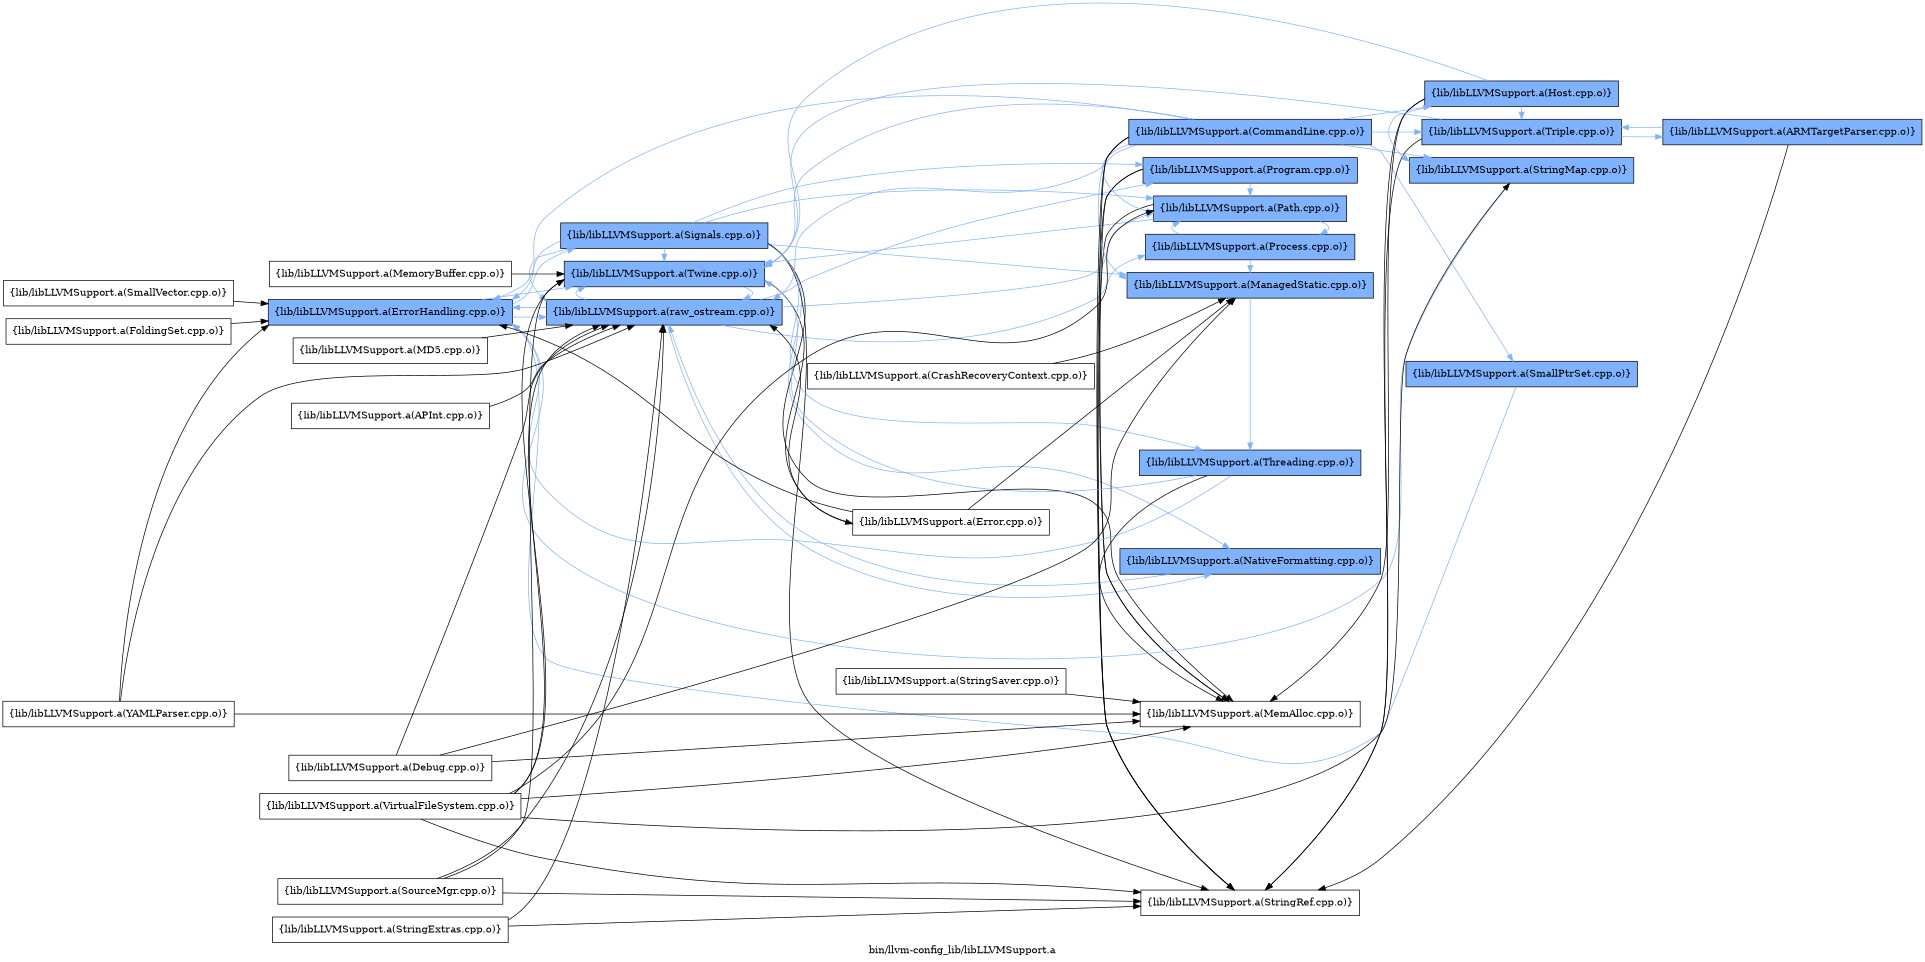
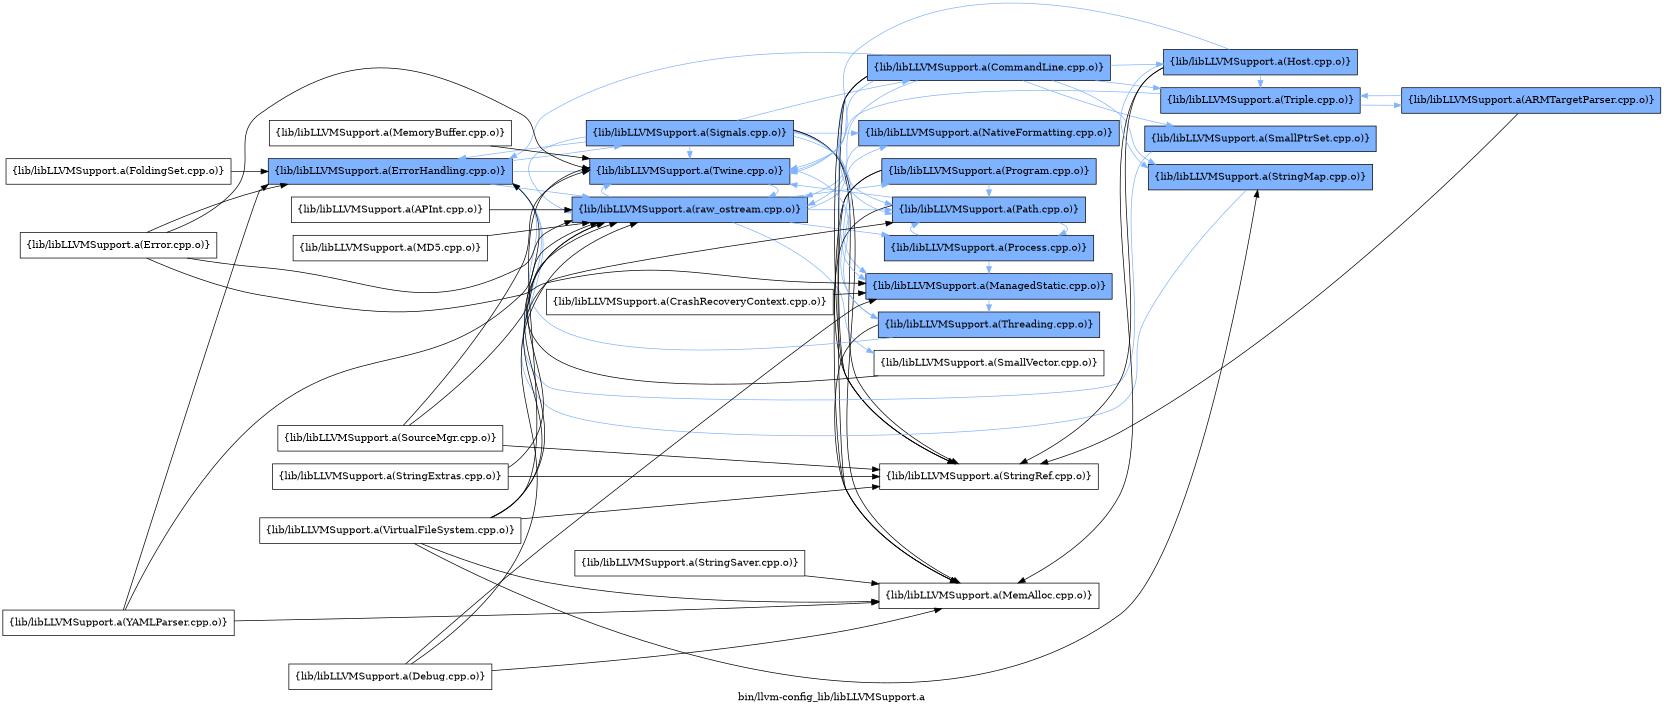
edge "{lib/libLLVMSupport.a(Signals.cpp.o)}" -> "{lib/libLLVMSupport.a(Program.cpp.o)}": now "{lib/libLLVMSupport.a(Signals.cpp.o)}" -> "{lib/libLLVMSupport.a(CommandLine.cpp.o)}"
edge "{lib/libLLVMSupport.a(raw_ostream.cpp.o)}" -> "{lib/libLLVMSupport.a(ErrorHandling.cpp.o)}": now "{lib/libLLVMSupport.a(raw_ostream.cpp.o)}" -> "{lib/libLLVMSupport.a(SmallVector.cpp.o)}"
edge "{lib/libLLVMSupport.a(Twine.cpp.o)}" -> "{lib/libLLVMSupport.a(Error.cpp.o)}": reversed
edge "{lib/libLLVMSupport.a(Triple.cpp.o)}" -> "{lib/libLLVMSupport.a(StringRef.cpp.o)}": removed
